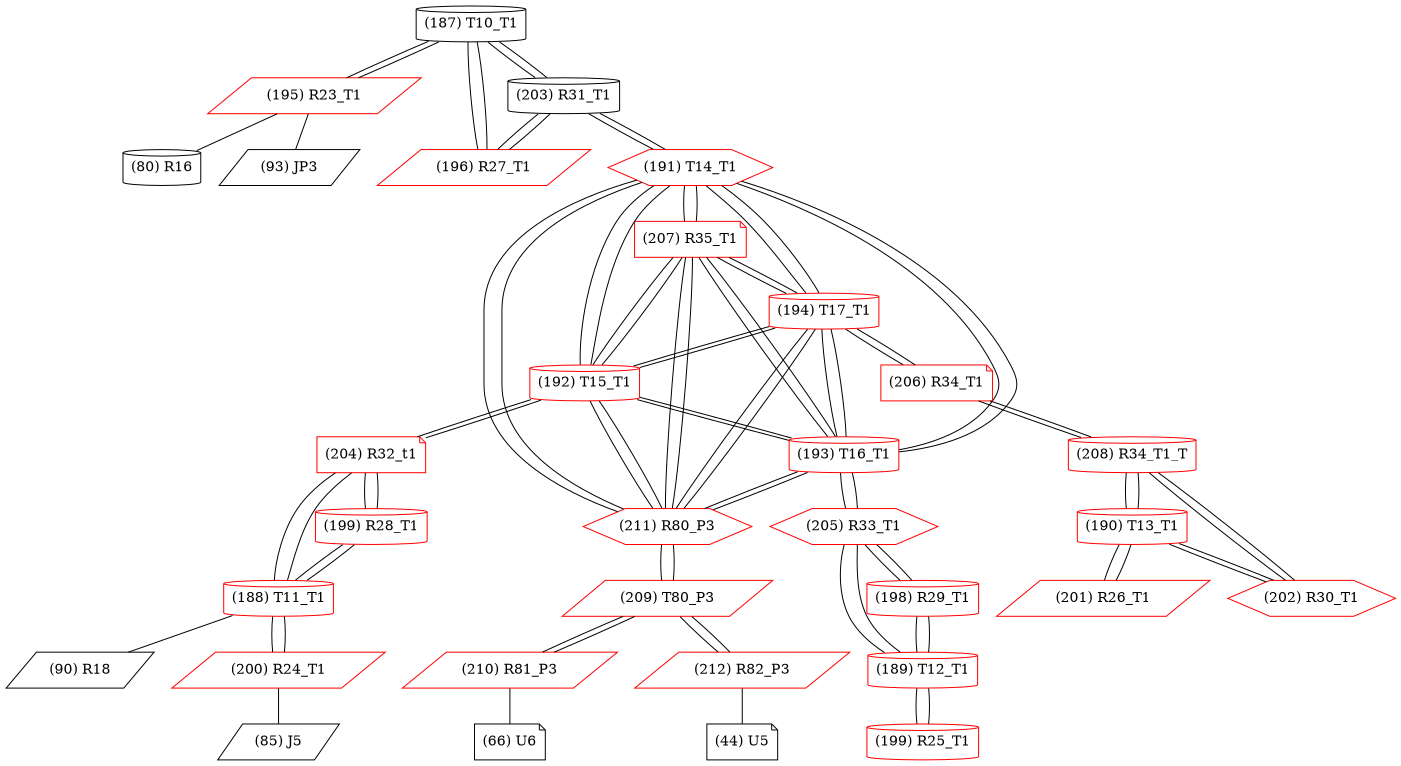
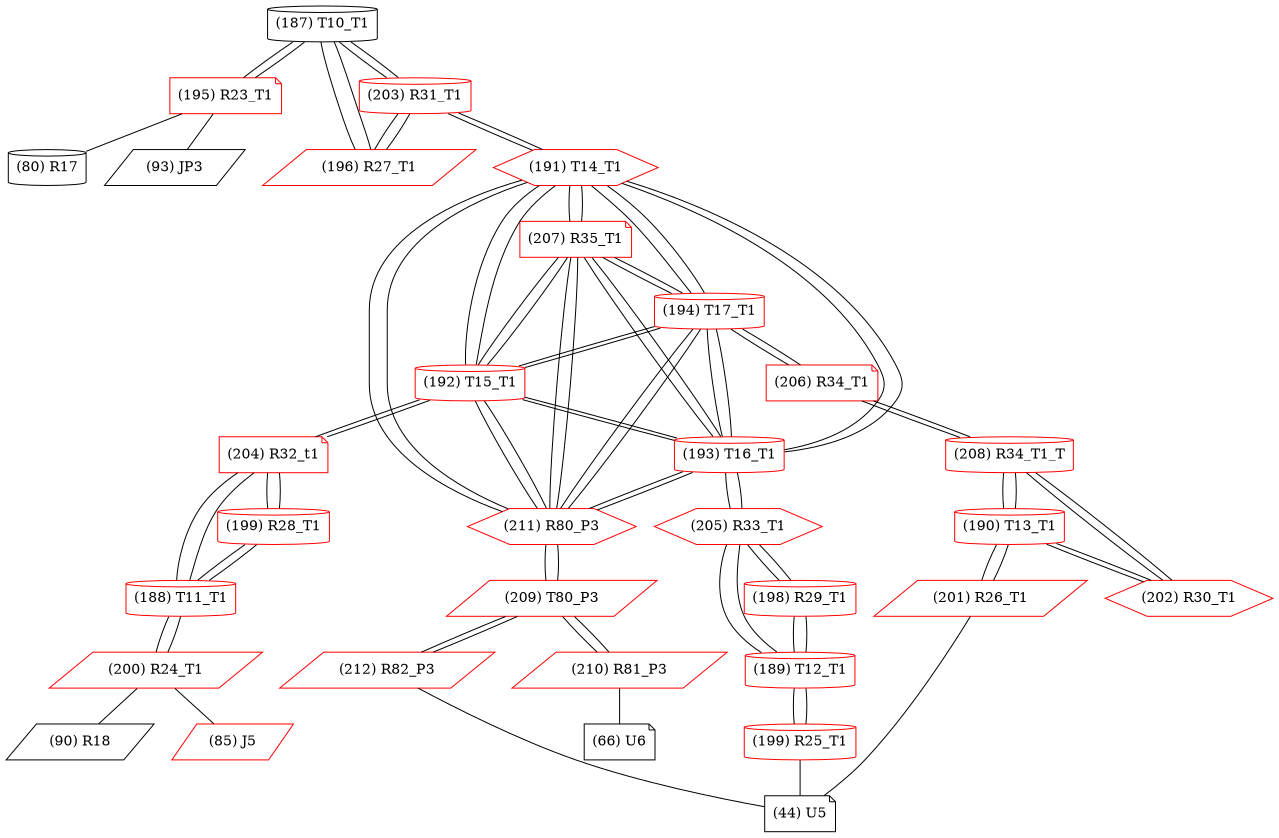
node "(195) R23_T1": shape parallelogram -> note
node "(203) R31_T1": color black -> red
node "(80) R16": label "(80) R16" -> "(80) R17"
edge "(188) T11_T1" -- "(90) R18": now "(200) R24_T1" -- "(90) R18"
edge "(201) R26_T1" -- "(44) U5": added
node "(85) J5": color black -> red
edge "(199) R25_T1" -- "(44) U5": added
